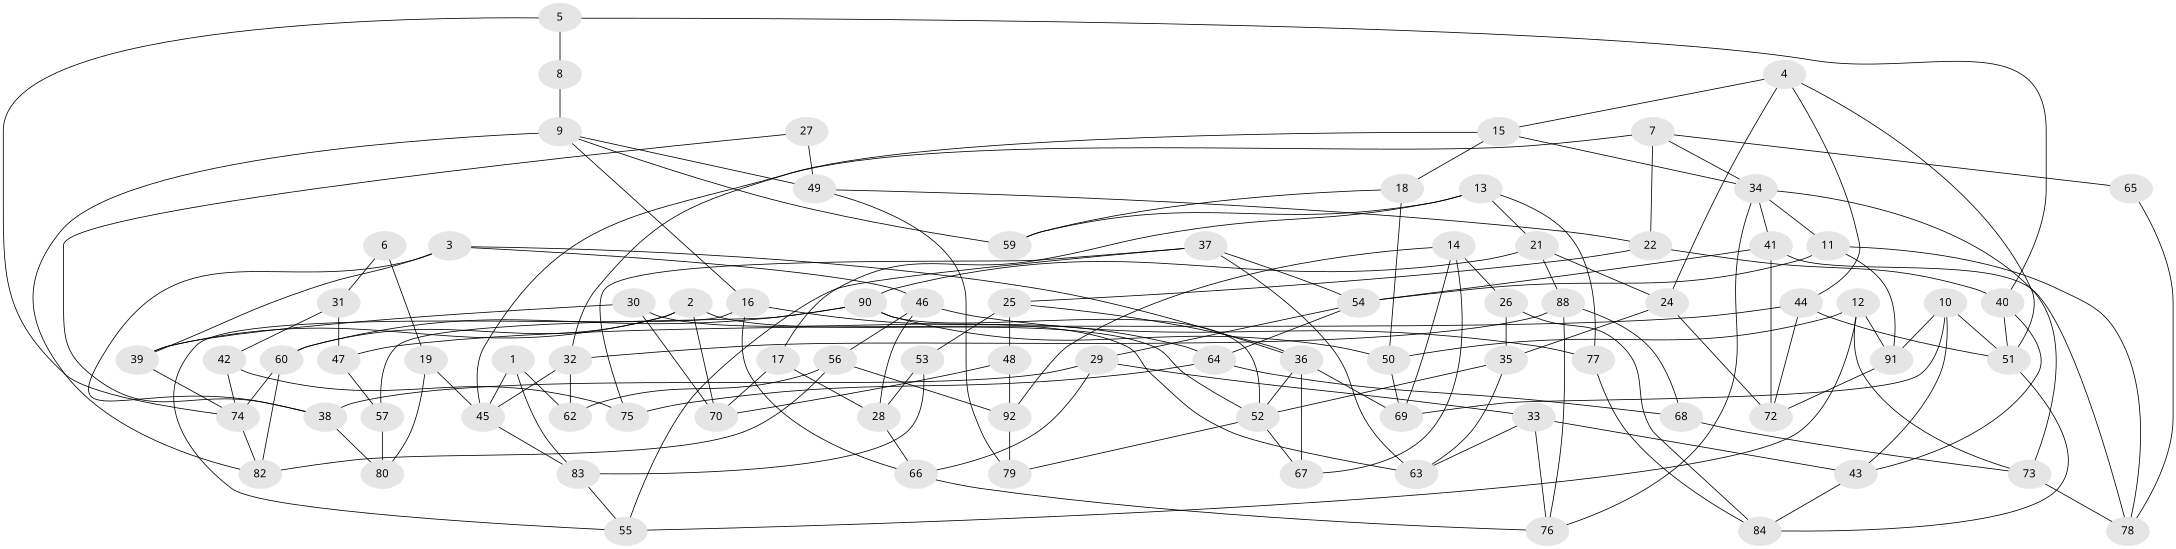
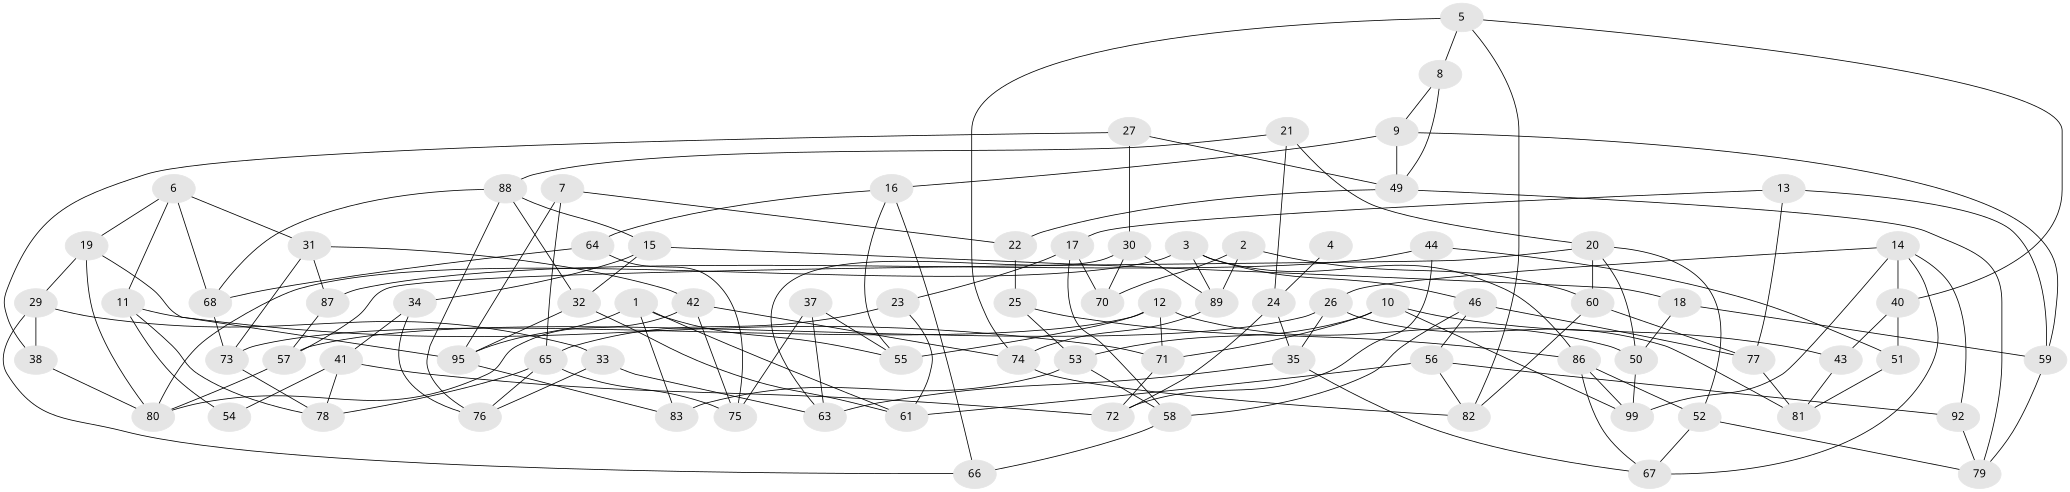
edge "4" -- "15": now "88" -- "15"
edge "8" -- "49": added
edge "7" -- "34": removed
edge "27" -- "30": added
edge "4" -- "51": removed
edge "4" -- "44": removed
edge "9" -- "82": now "5" -- "82"
edge "13" -- "21": removed
edge "34" -- "11": now "6" -- "11"
edge "6" -- "68": added
edge "34" -- "73": now "31" -- "73"
edge "22" -- "40": now "14" -- "40"
edge "37" -- "54": removed
node "90": label "90" -> "20"
node "23": added
edge "3" -- "38": now "3" -- "80"
edge "54" -- "29": now "19" -- "29"
edge "2" -- "52": removed
edge "26" -- "57": added
edge "54" -- "64": removed
edge "10" -- "51": now "10" -- "53"
node "39": label "39" -> "89"
node "47": label "47" -> "87"
node "48": removed
node "36": label "36" -> "86"
node "91": label "91" -> "71"
edge "65" -- "75": added
edge "35" -- "52": now "35" -- "67"
edge "60" -- "74": now "60" -- "77"
edge "42" -- "80": added
node "45": label "45" -> "95"
node "62": label "62" -> "61"
node "28": label "28" -> "58"
node "69": label "69" -> "99"
edge "59" -- "79": added
edge "33" -- "43": removed
edge "83" -- "55": now "1" -- "55"
edge "66" -- "76": now "65" -- "76"
node "84": label "84" -> "81"
